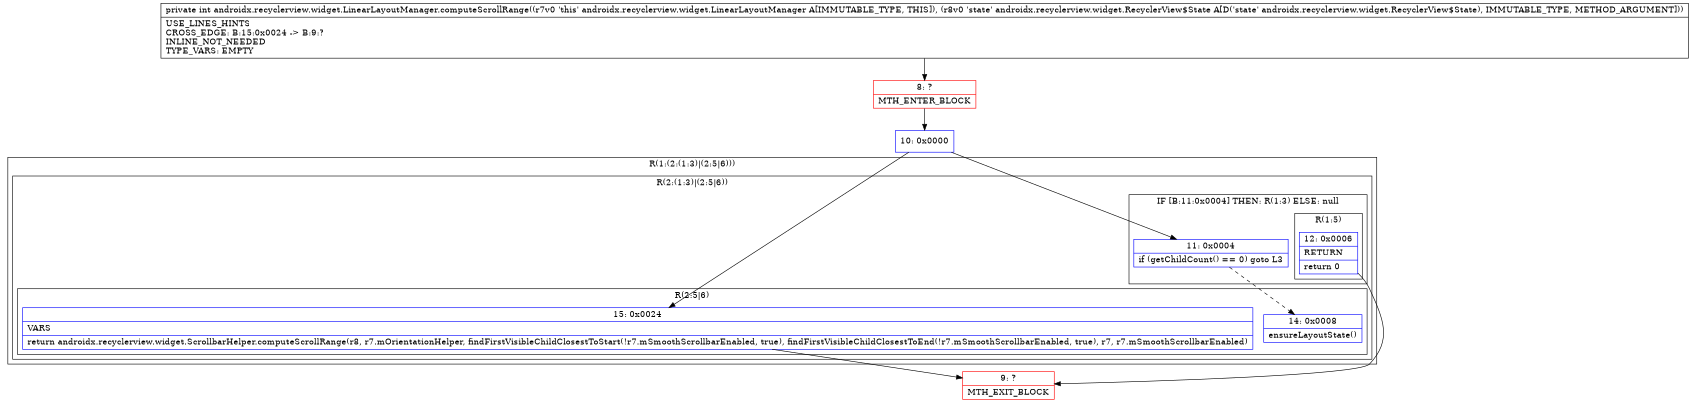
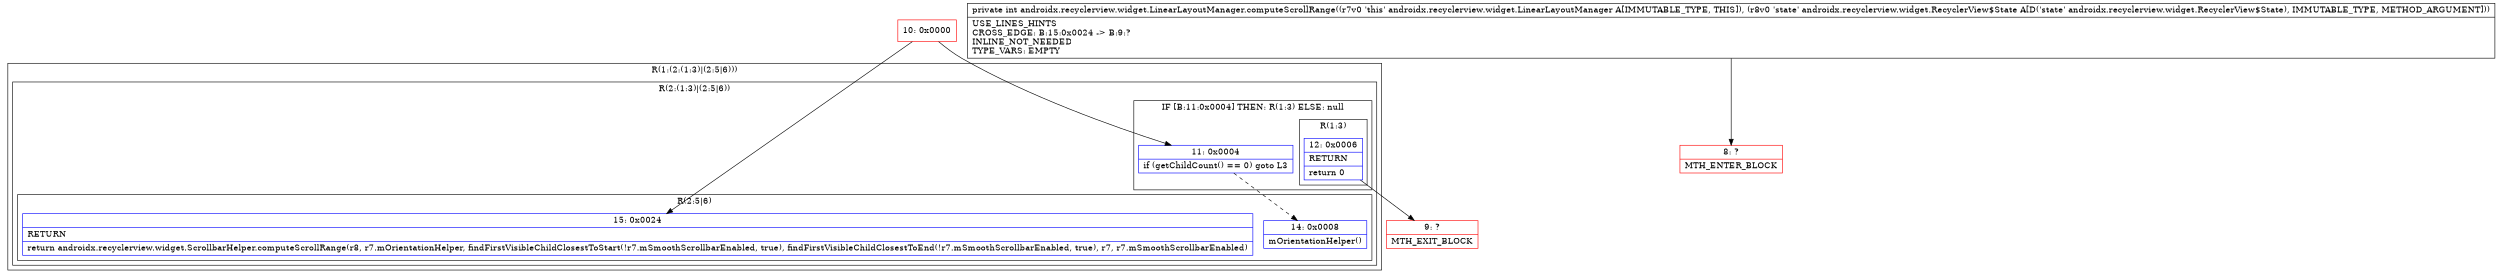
edge "8: ?" -> "10: 0x0000": removed
node "10: 0x0000": color blue -> red
cluster "R(1:5)": label "R(1:5)" -> "R(1:3)"
node "15: 0x0024": text "VARS" -> "RETURN"
node "14: 0x0008": text "ensureLayoutState()" -> "mOrientationHelper()"
edge "15: 0x0024" -> "9: ?": removed
